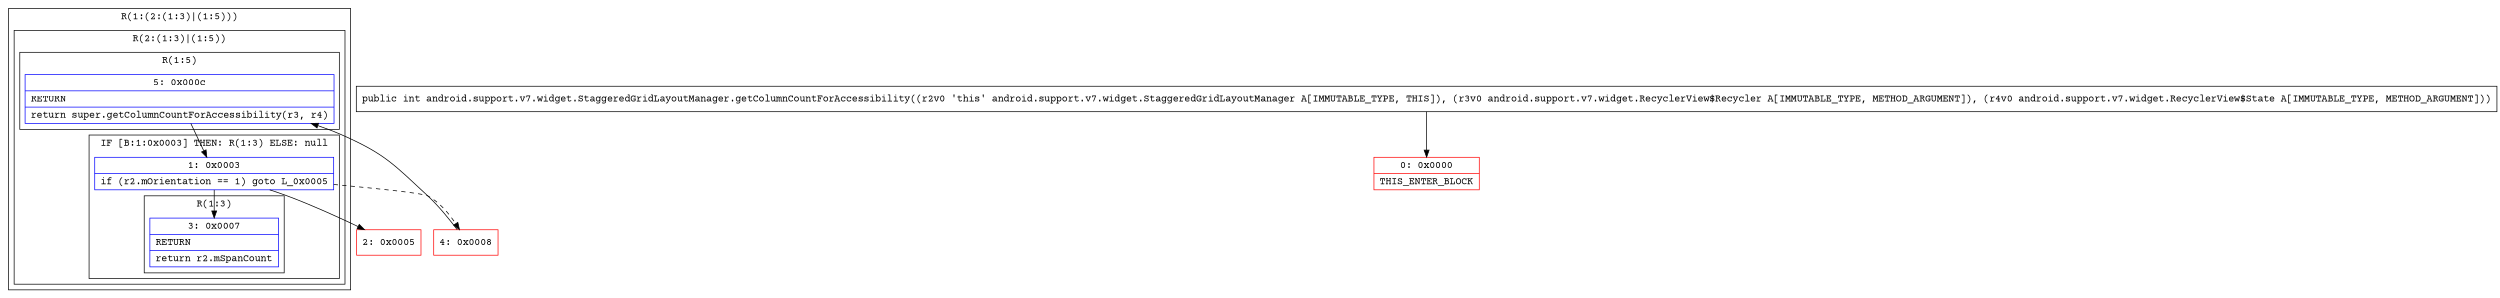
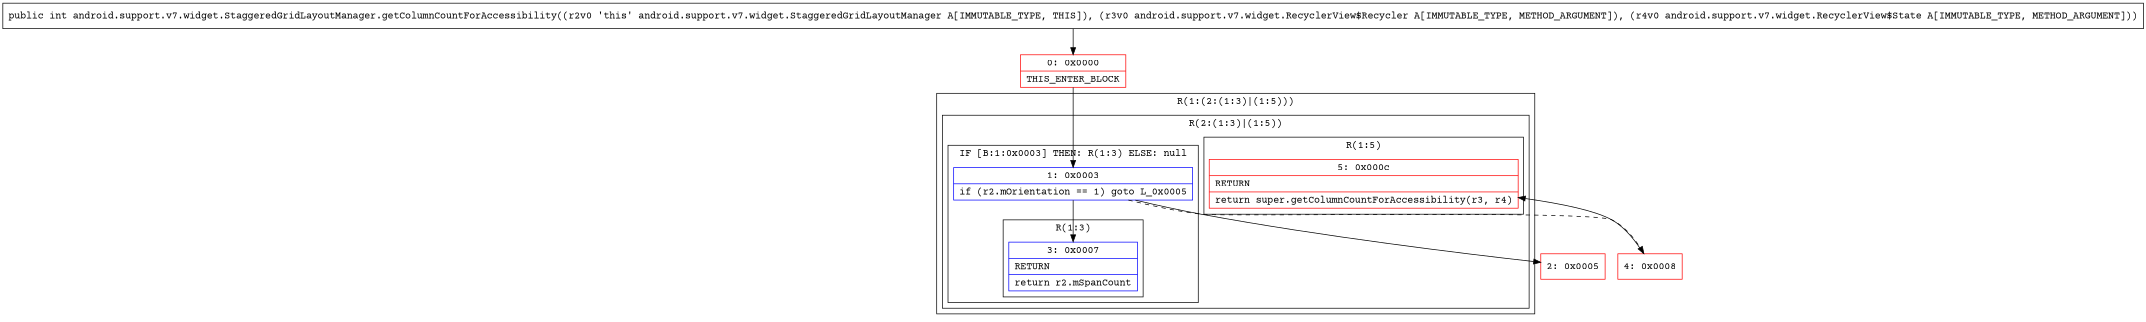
node "5: 0x000c": color blue -> red
edge "5: 0x000c" -> "1: 0x0003": now "0: 0x0000" -> "1: 0x0003"
